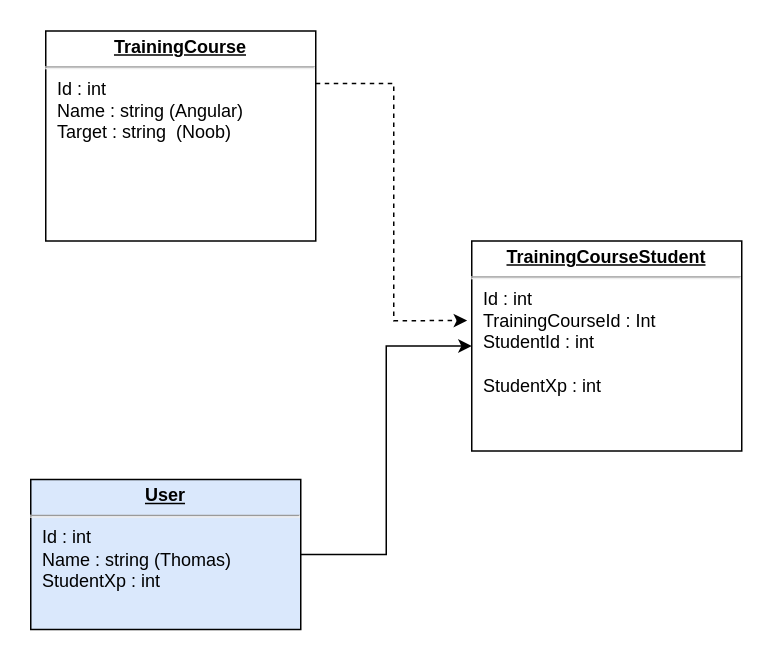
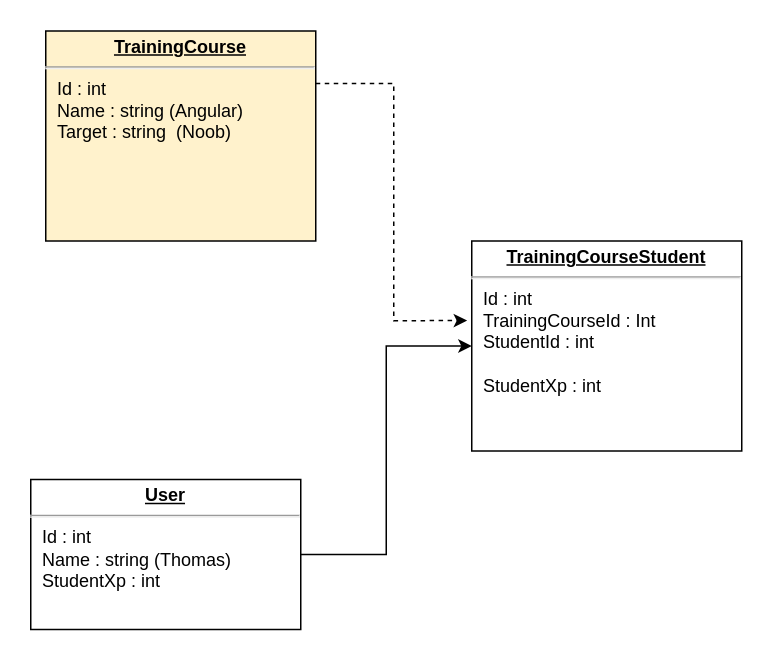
node "TrainingCourse Id : int Name : string (Angular) Target : string (Noob)": fillcolor #ffffff -> #fff2cc
node "User Id : int Name : string (Thomas) StudentXp : int": fillcolor #dae8fc -> #ffffff
